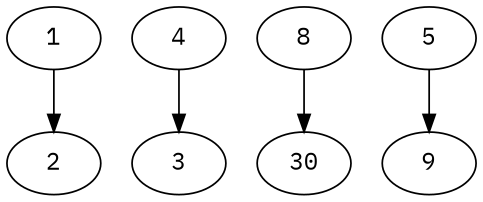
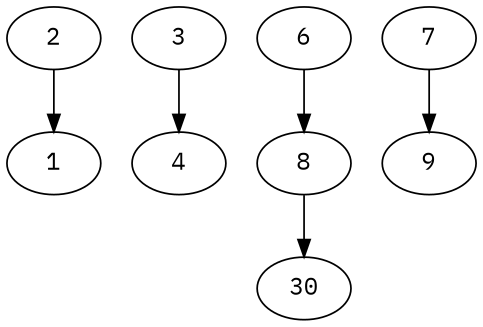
node "6": added
node "5": label "5" -> "7"
edge "1" -> "2": reversed
edge "4" -> "3": reversed
